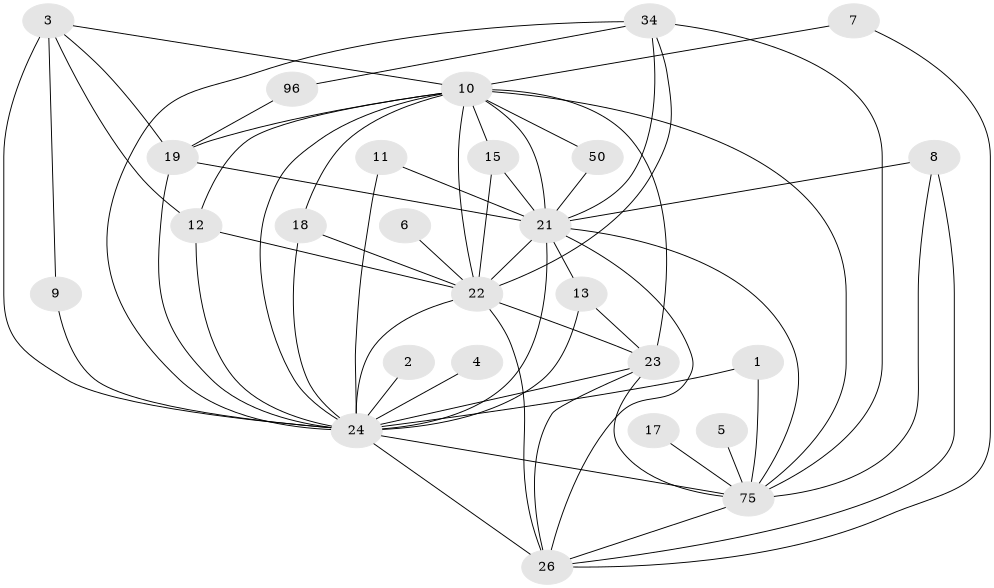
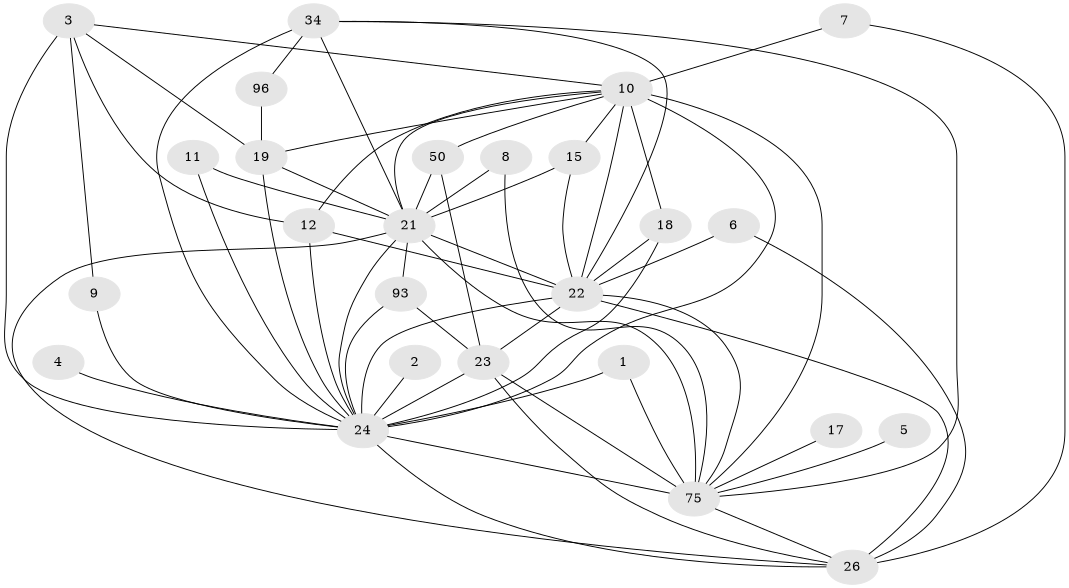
edge "10" -- "23": now "50" -- "23"
node "13": label "13" -> "93"
edge "22" -- "75": added
edge "8" -- "26": now "6" -- "26"
